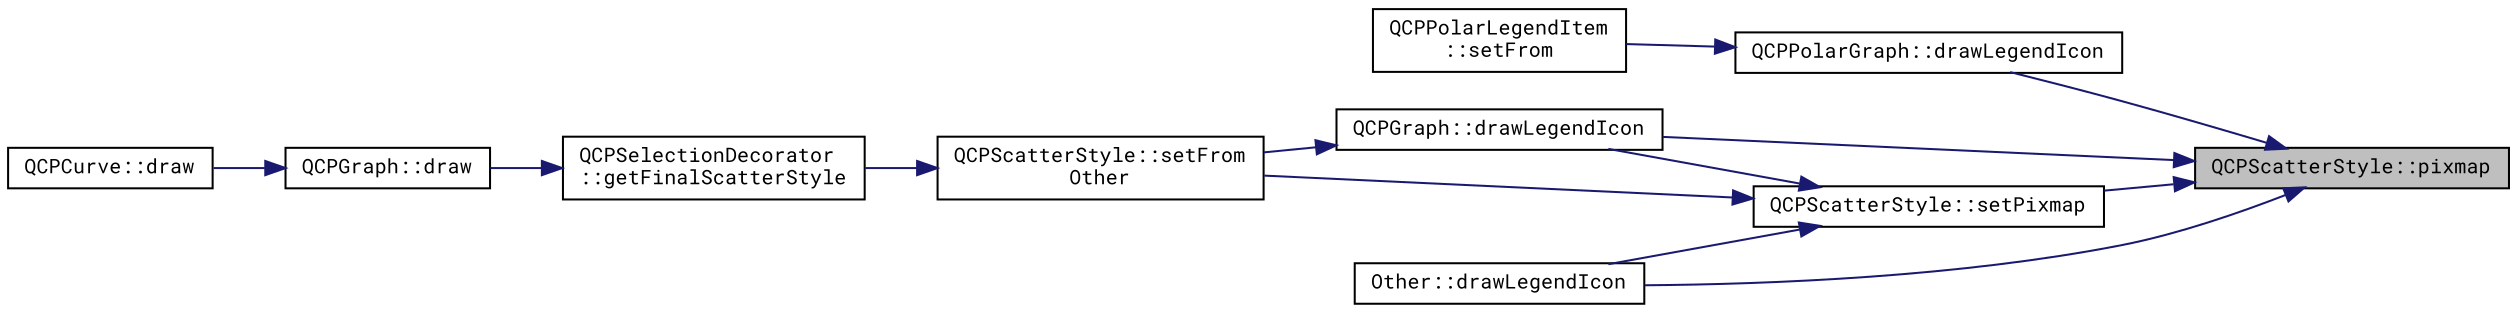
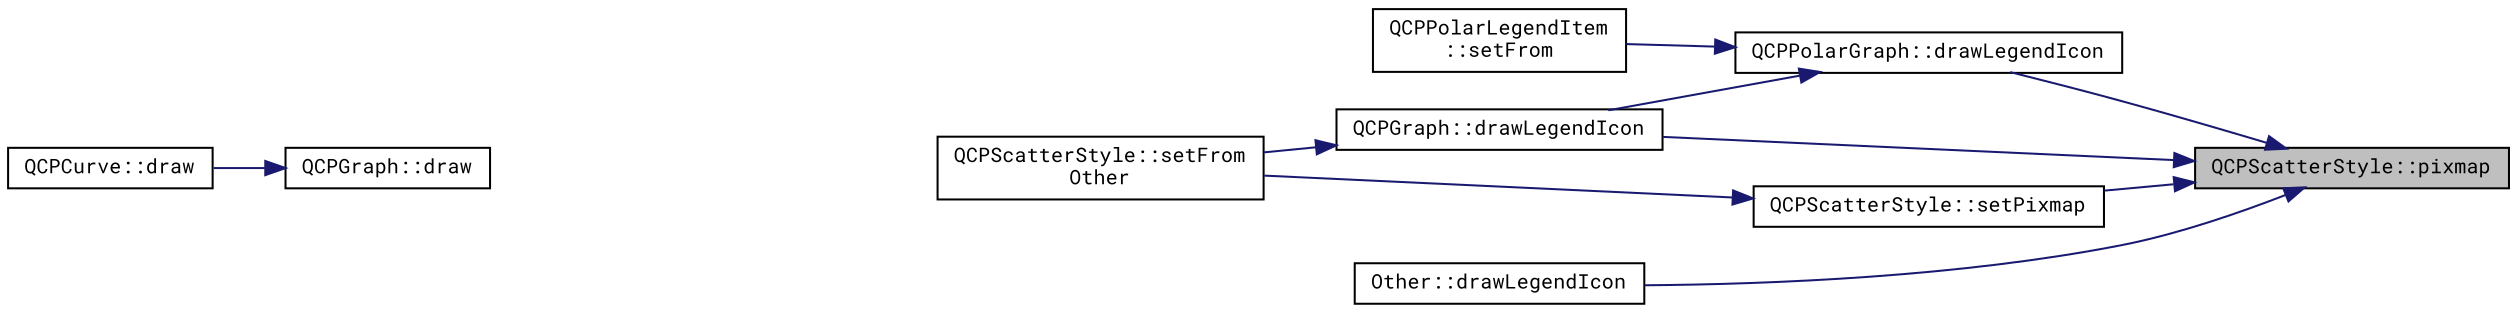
edge "QCPGraph::drawLegendIcon" -> "QCPScatterStyle::setPixmap": now "QCPGraph::drawLegendIcon" -> "QCPPolarGraph::drawLegendIcon"
node "QCPSelectionDecorator ::getFinalScatterStyle": removed
edge "Other::drawLegendIcon" -> "QCPScatterStyle::setPixmap": removed
